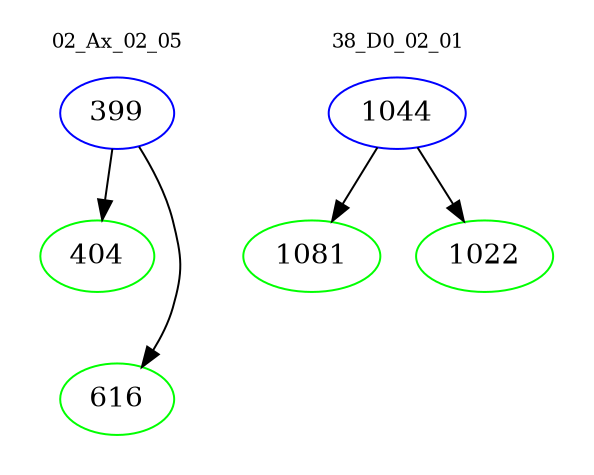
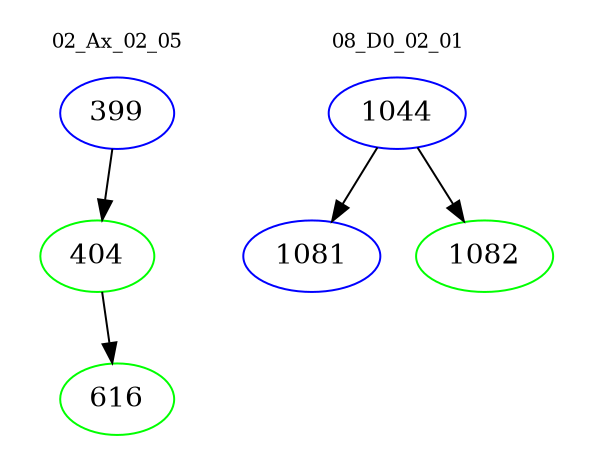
cluster "38_D0_02_01": label "38_D0_02_01" -> "08_D0_02_01"
edge "399" -> "616": now "404" -> "616"
node "1081": color green -> blue
node "1022": label "1022" -> "1082"
